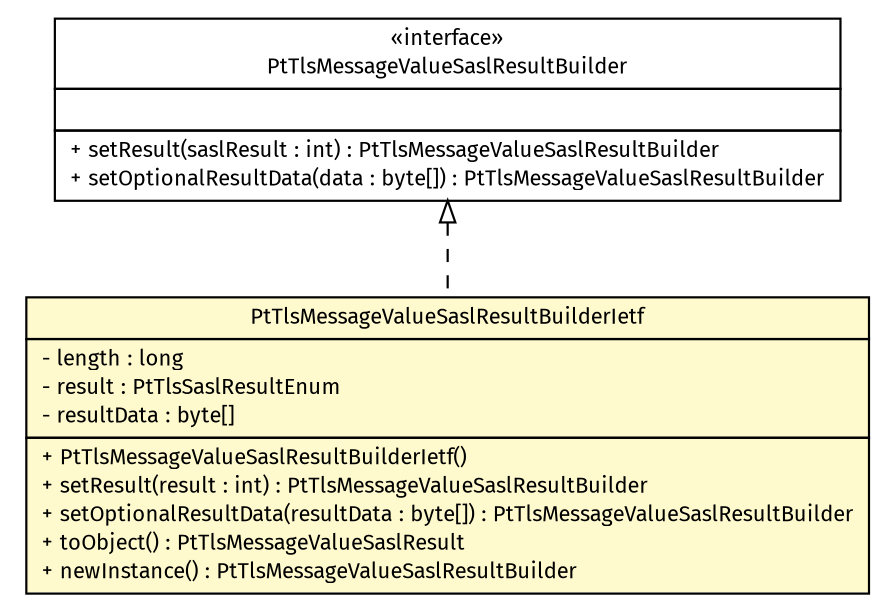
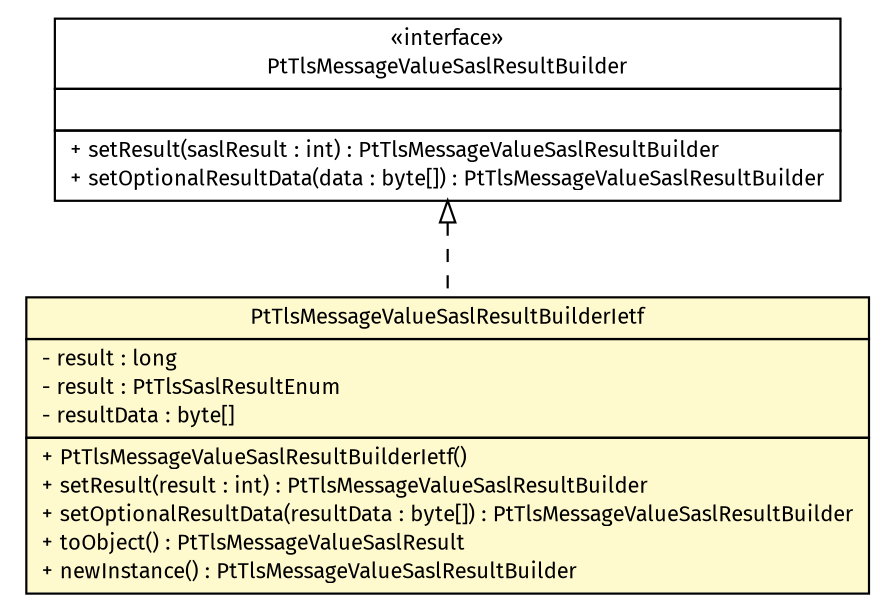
node "PtTlsMessageValueSaslResultBuilderIetf": text "- length : long" -> "- result : long"
